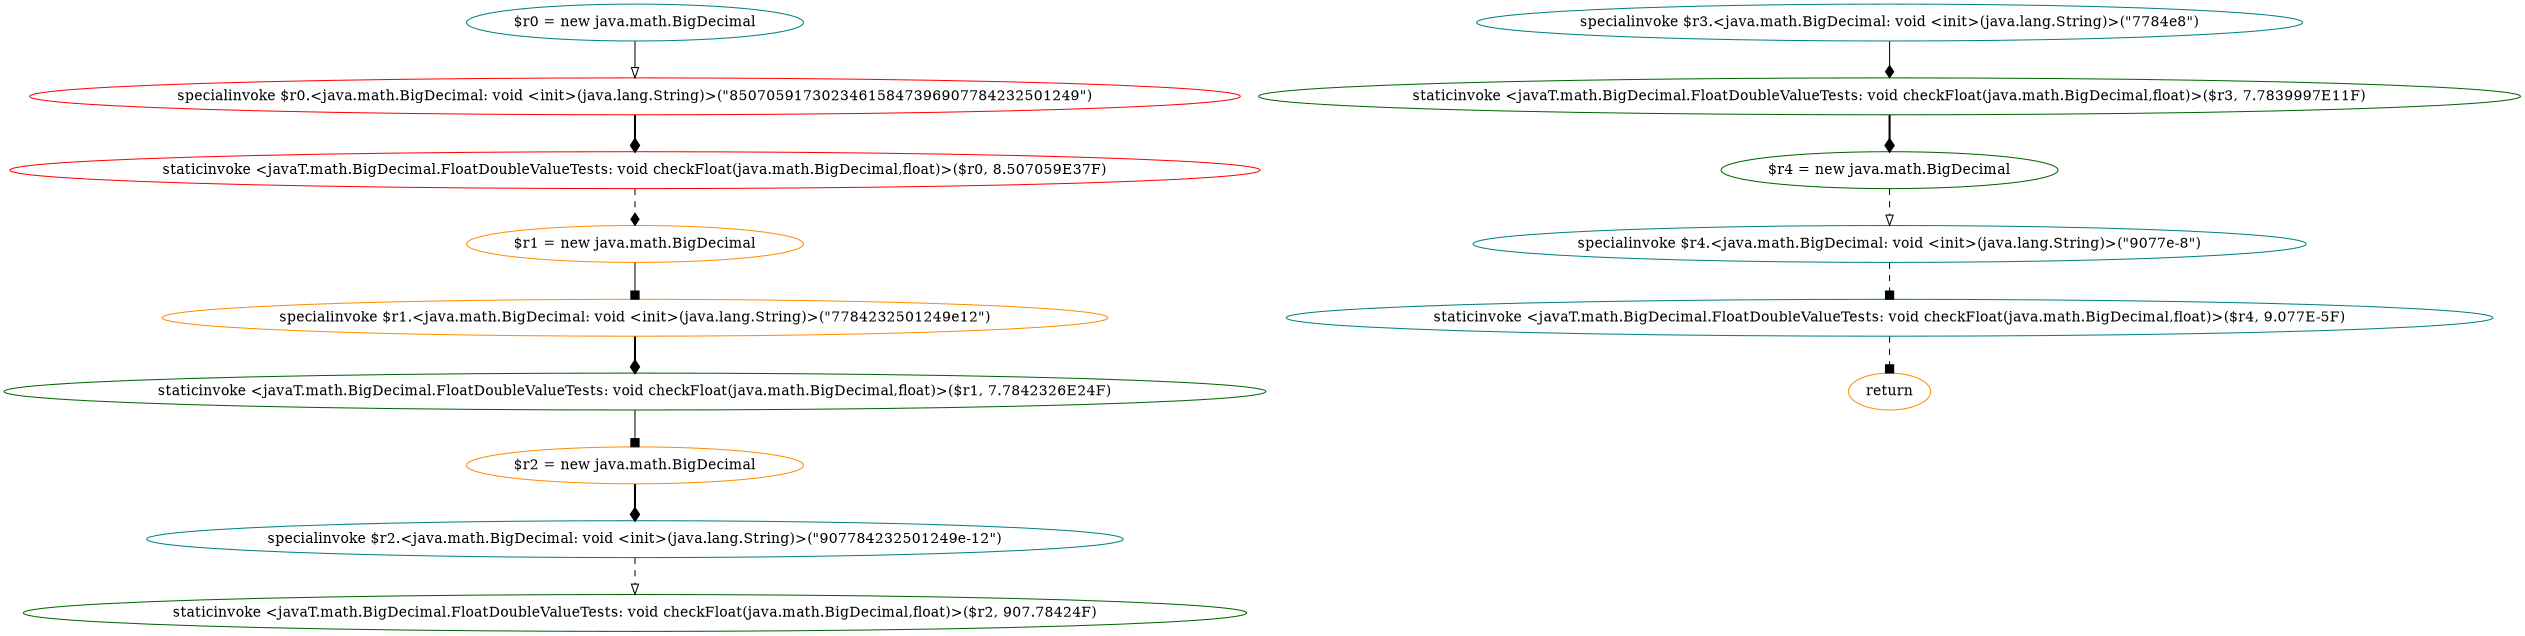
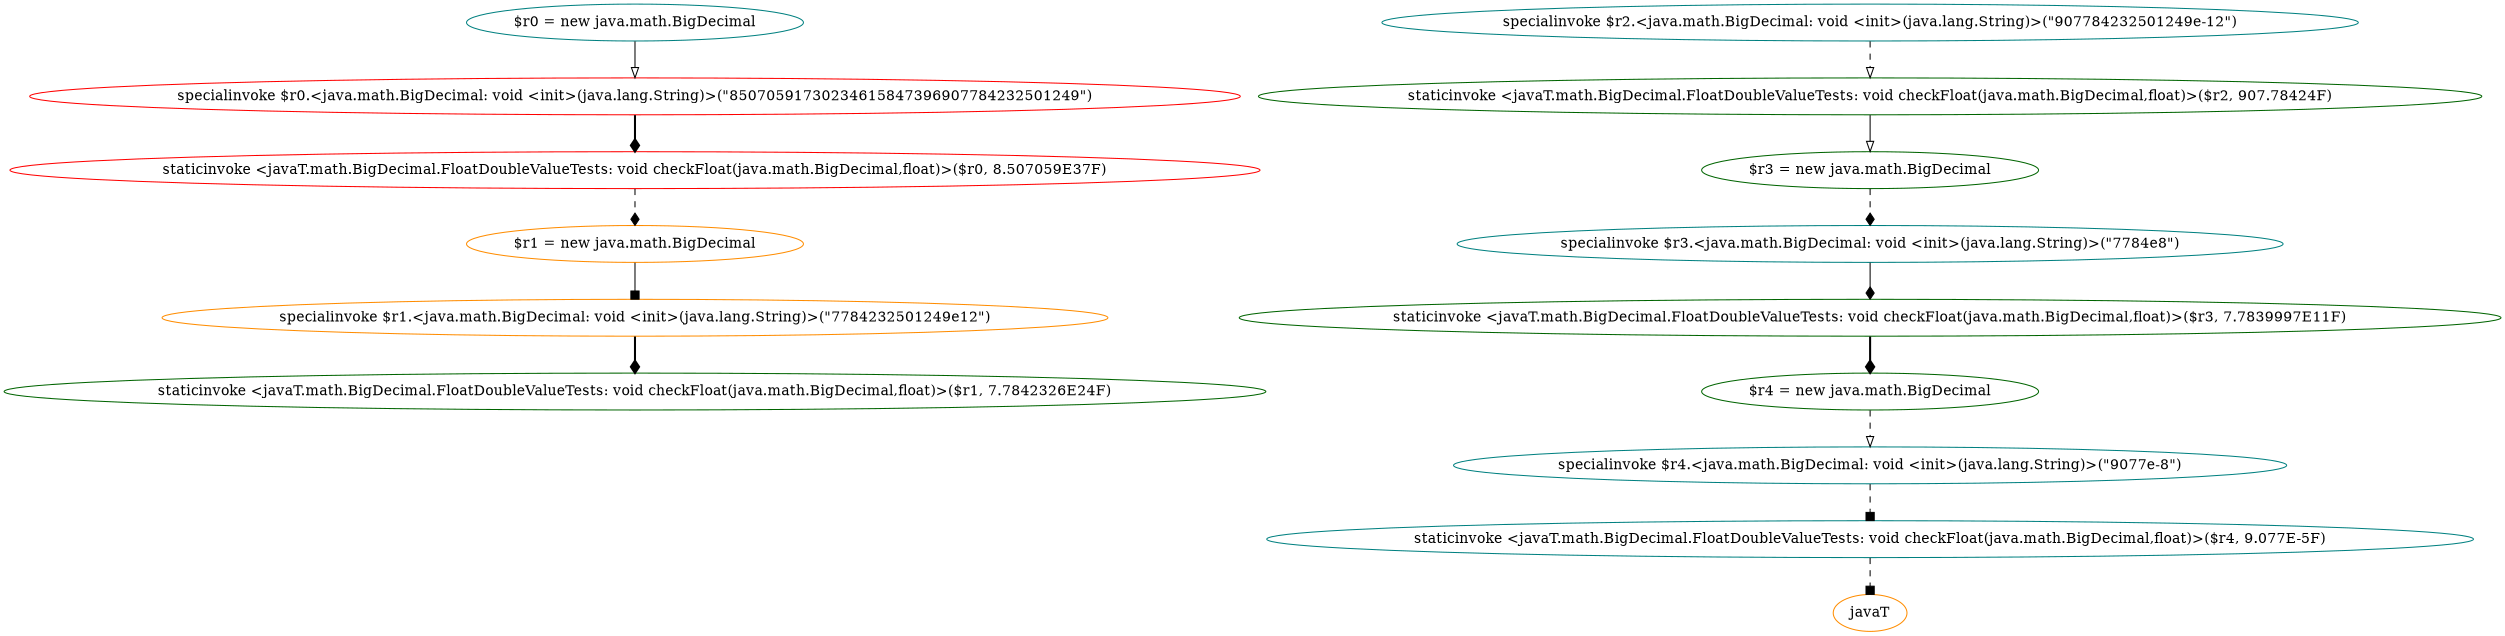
node "$r3 = new java.math.BigDecimal": added
node "return": label "return" -> "javaT"
node "$r2 = new java.math.BigDecimal": removed
